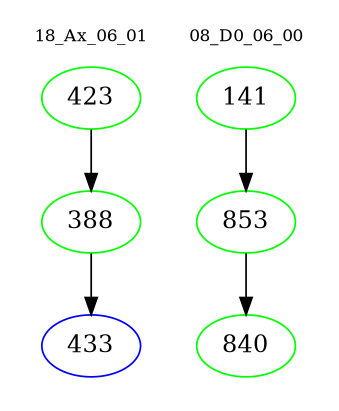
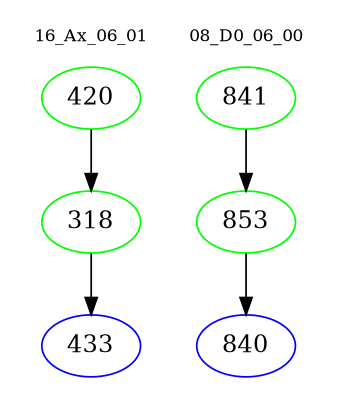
cluster "18_Ax_06_01": label "18_Ax_06_01" -> "16_Ax_06_01"
node "423": label "423" -> "420"
node "141": label "141" -> "841"
node "388": label "388" -> "318"
node "840": color green -> blue
